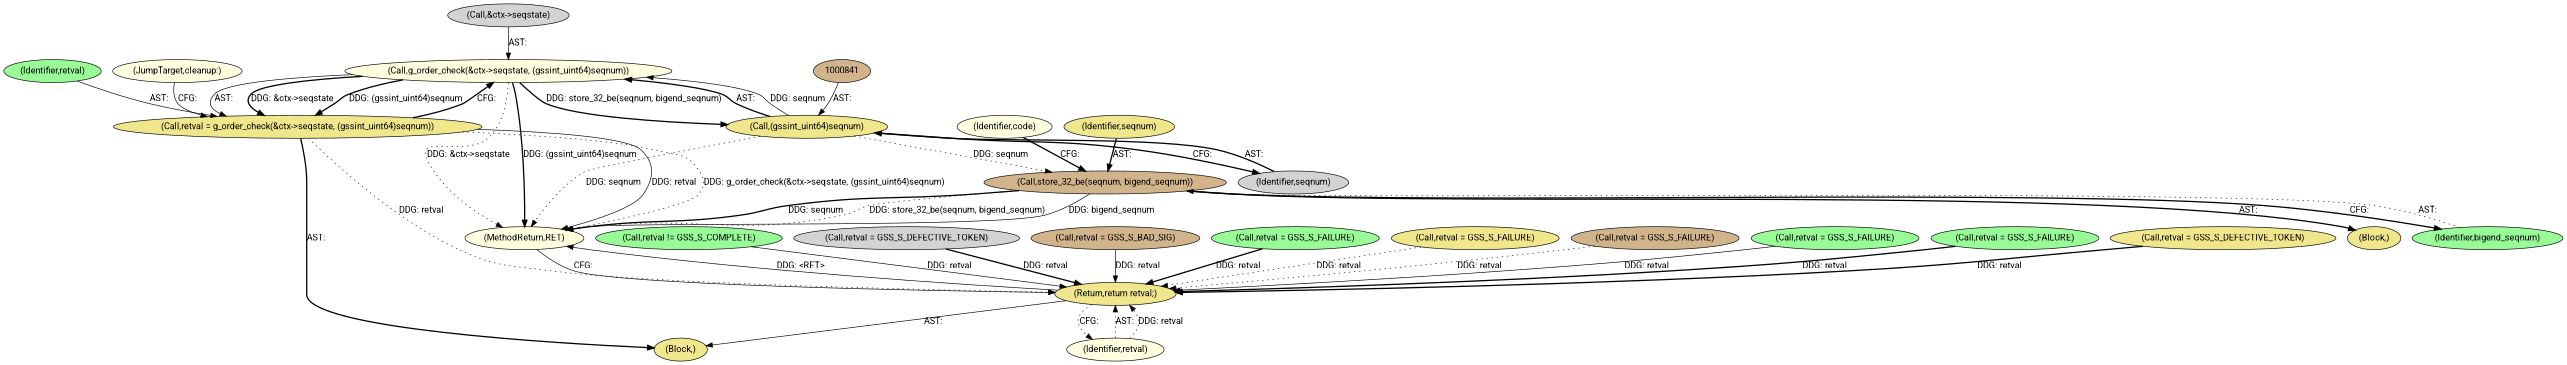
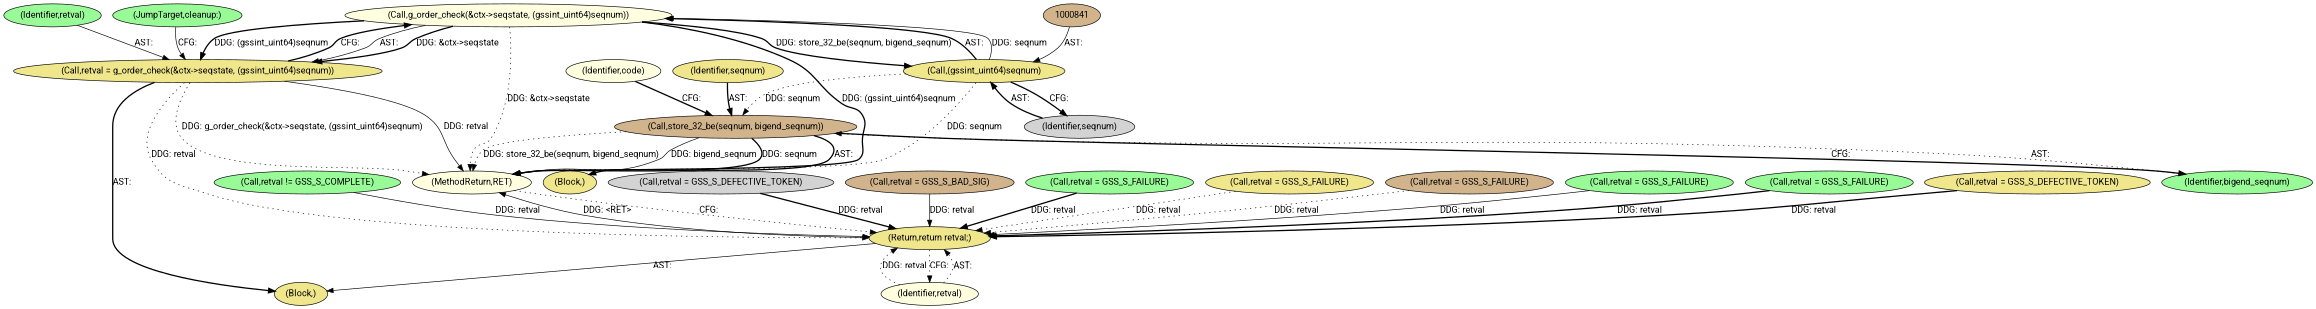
node "(Call,&ctx->seqstate)": removed
node "(JumpTarget,cleanup:)": fillcolor lightyellow -> palegreen
edge "(MethodReturn,RET)" -> "(Return,return retval;)": style solid -> dotted
